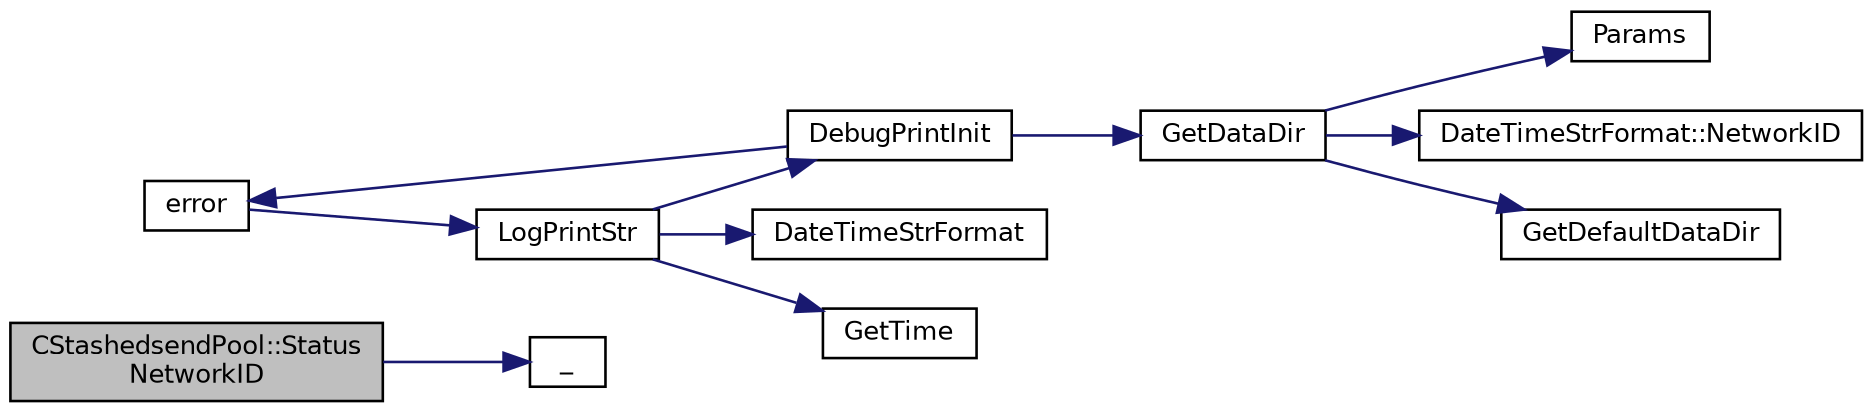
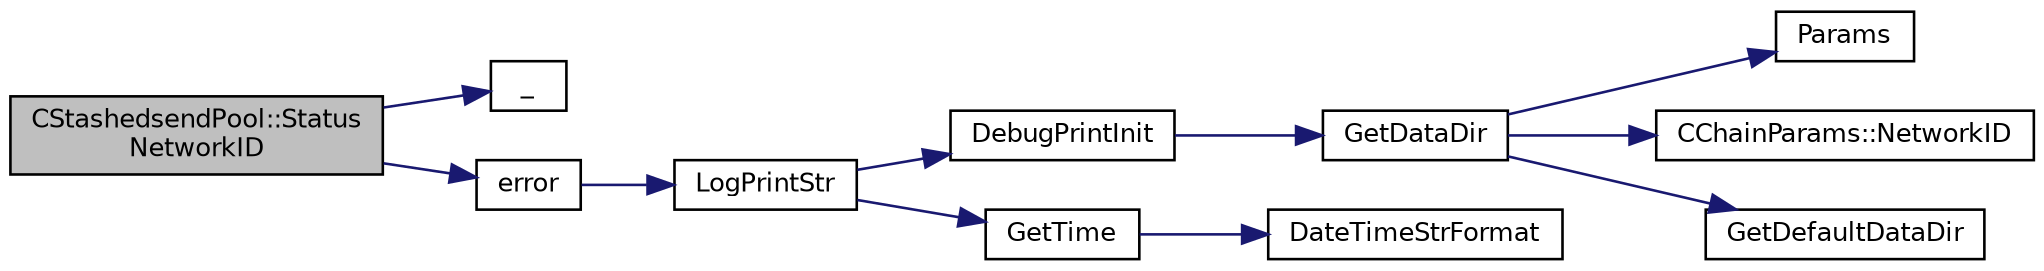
node "DateTimeStrFormat::NetworkID": label "DateTimeStrFormat::NetworkID" -> "CChainParams::NetworkID"
edge "DebugPrintInit" -> "error": now "CStashedsendPool::Status NetworkID" -> "error"
edge "LogPrintStr" -> "DateTimeStrFormat": now "GetTime" -> "DateTimeStrFormat"
